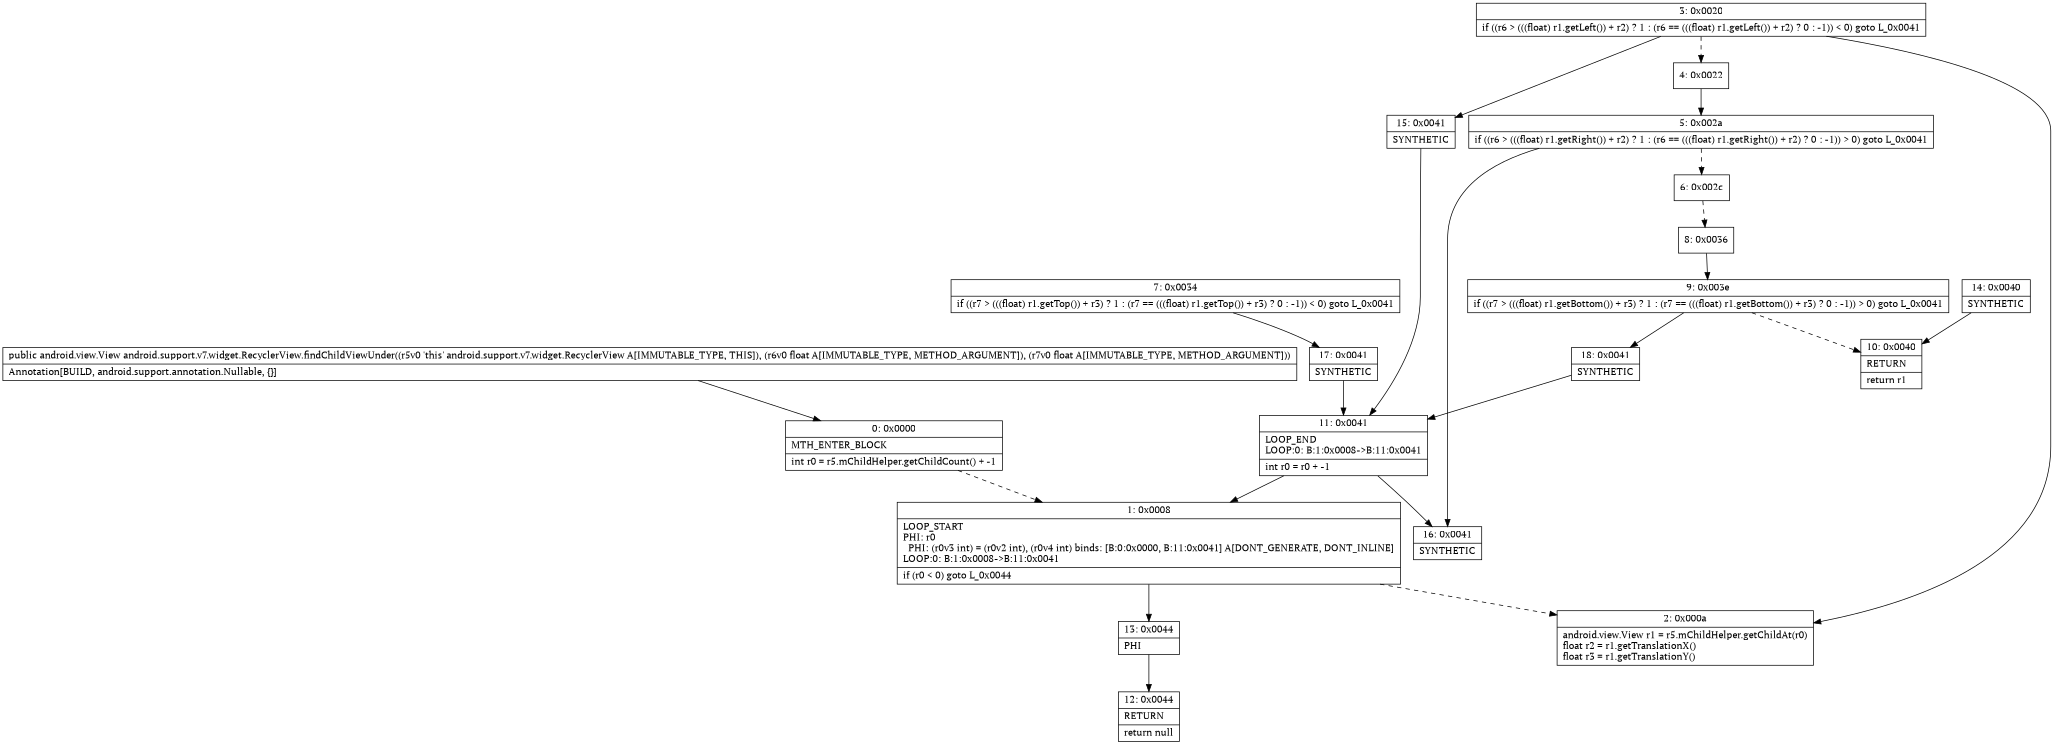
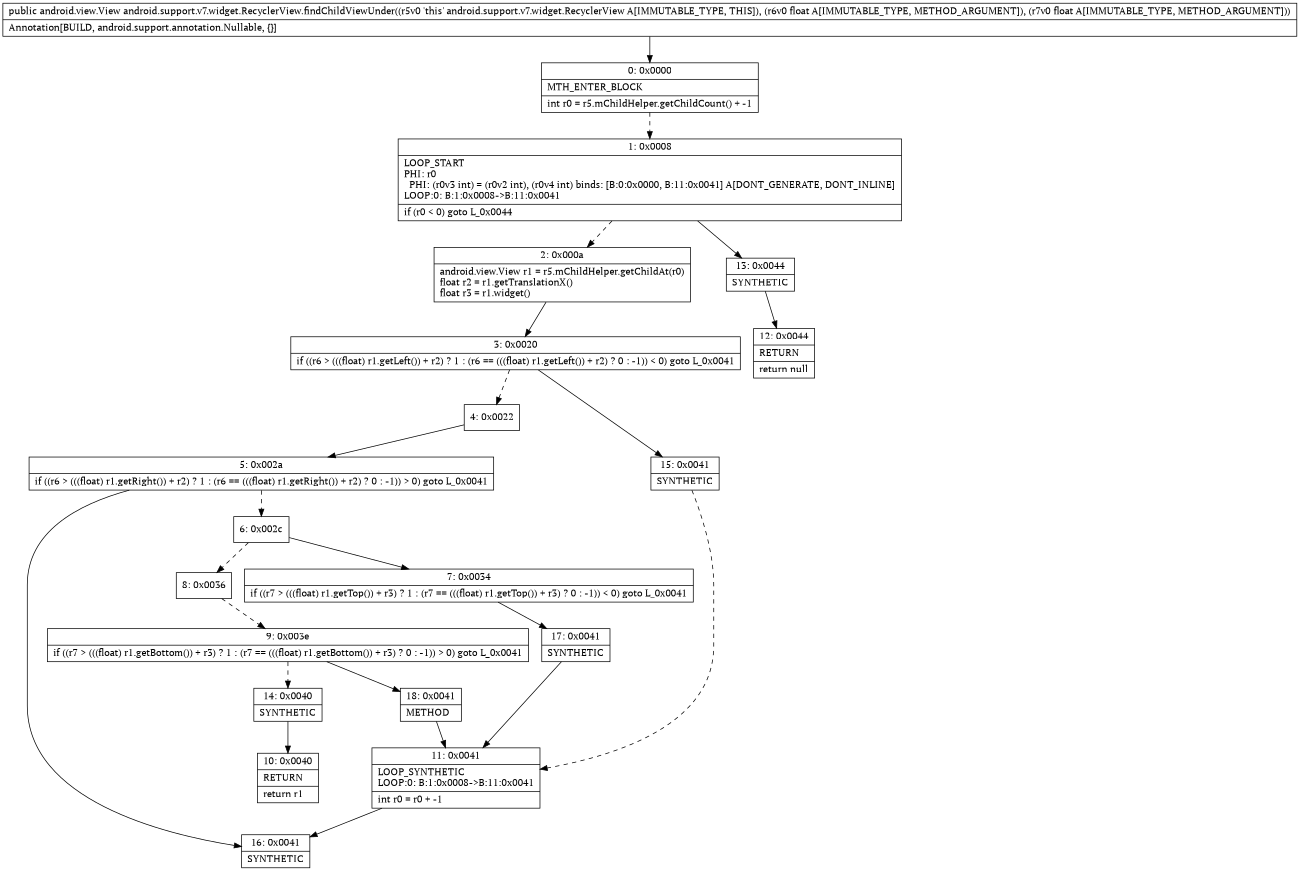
edge "8: 0x0036" -> "9: 0x003e": style solid -> dashed
edge "15: 0x0041" -> "11: 0x0041": style solid -> dashed
edge "3: 0x0020" -> "2: 0x000a": reversed
edge "9: 0x003e" -> "10: 0x0040": now "9: 0x003e" -> "14: 0x0040"
node "18: 0x0041": text "SYNTHETIC" -> "METHOD"
node "11: 0x0041": text "LOOP_END" -> "LOOP_SYNTHETIC"
edge "11: 0x0041" -> "1: 0x0008": removed
edge "6: 0x002c" -> "7: 0x0034": added
node "13: 0x0044": text "PHI" -> "SYNTHETIC"
node "2: 0x000a": text "float r3 = r1.getTranslationY()" -> "float r3 = r1.widget()"
